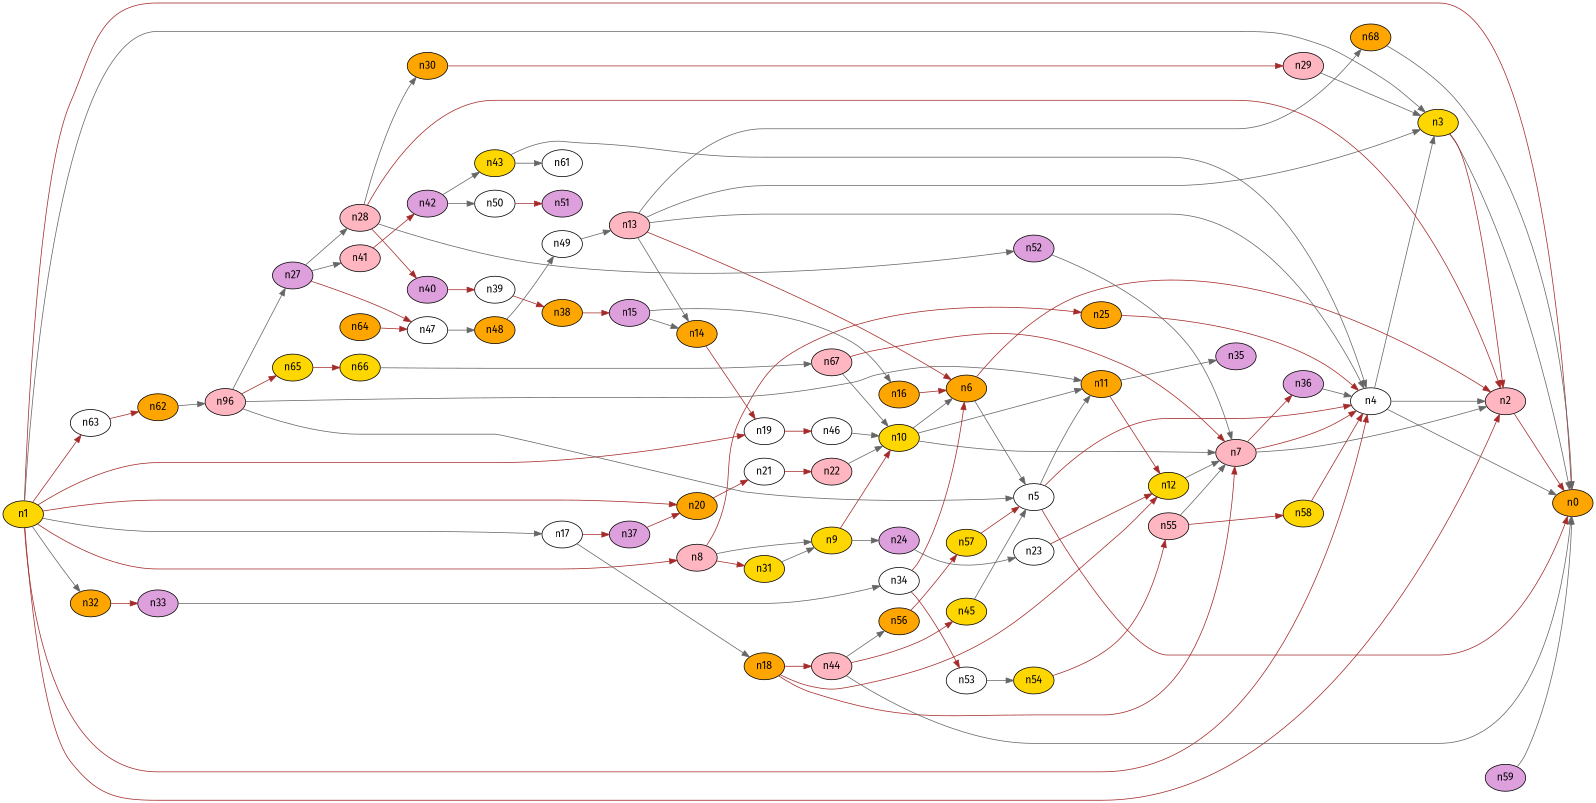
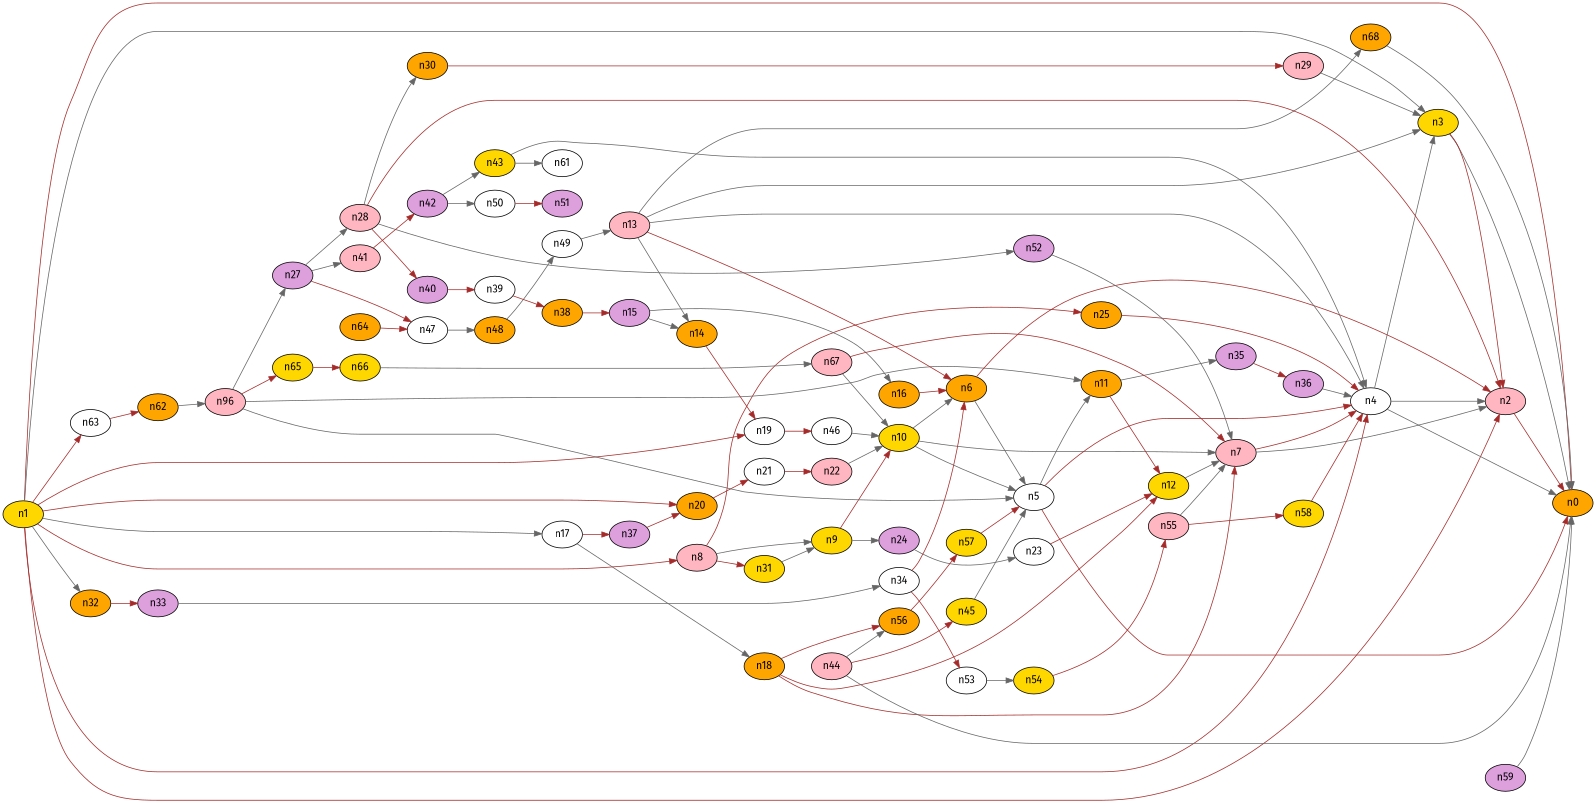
edge "n10" -> "n11": now "n10" -> "n5"
edge "n7" -> "n36": now "n35" -> "n36"
edge "n18" -> "n44": now "n18" -> "n56"
